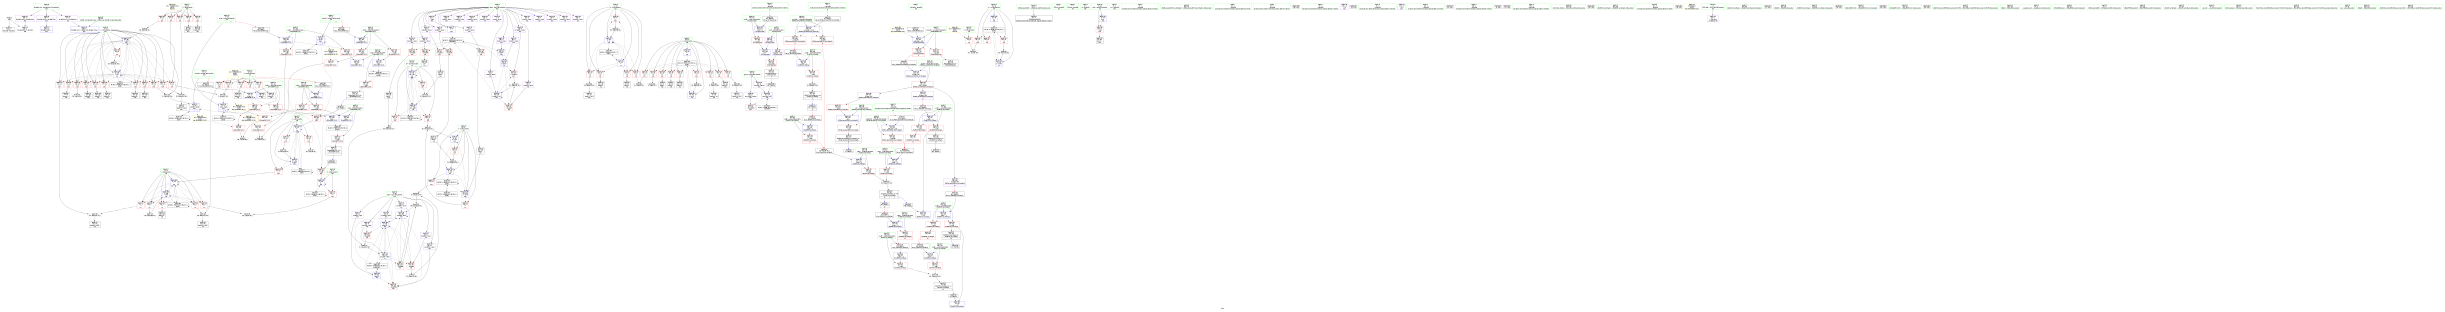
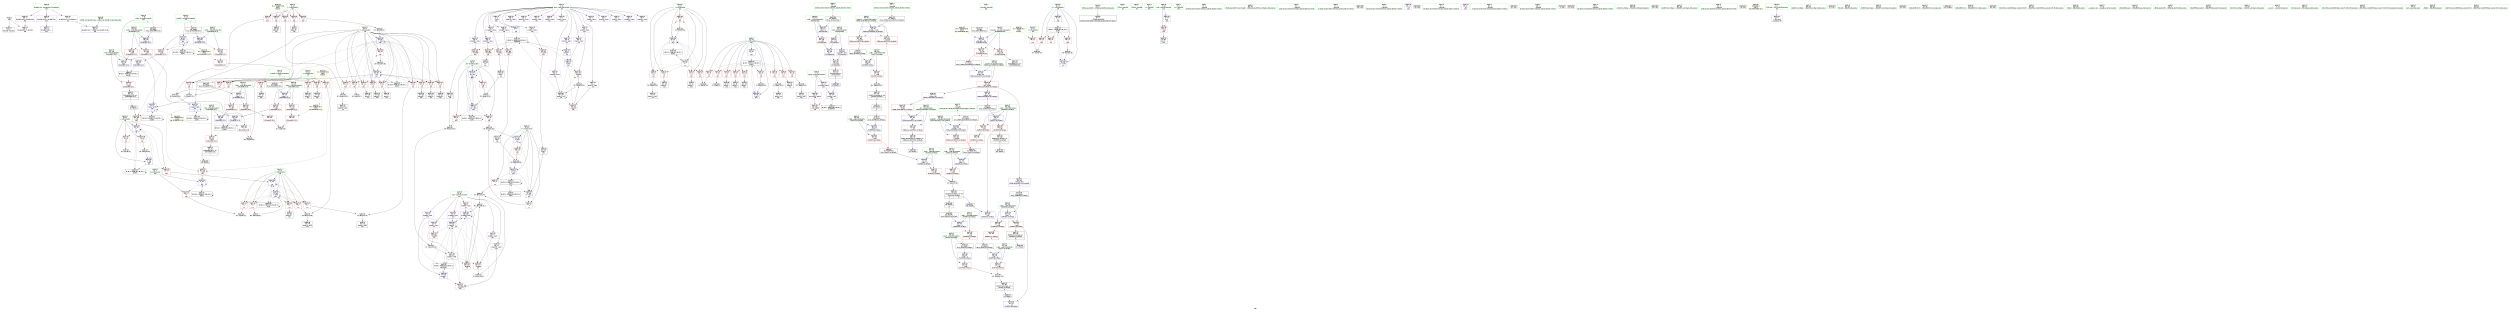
node "NodeID: 627": text "300 = PHI()" -> "300 = GLOBAL()"
node "NodeID: 500": removed
